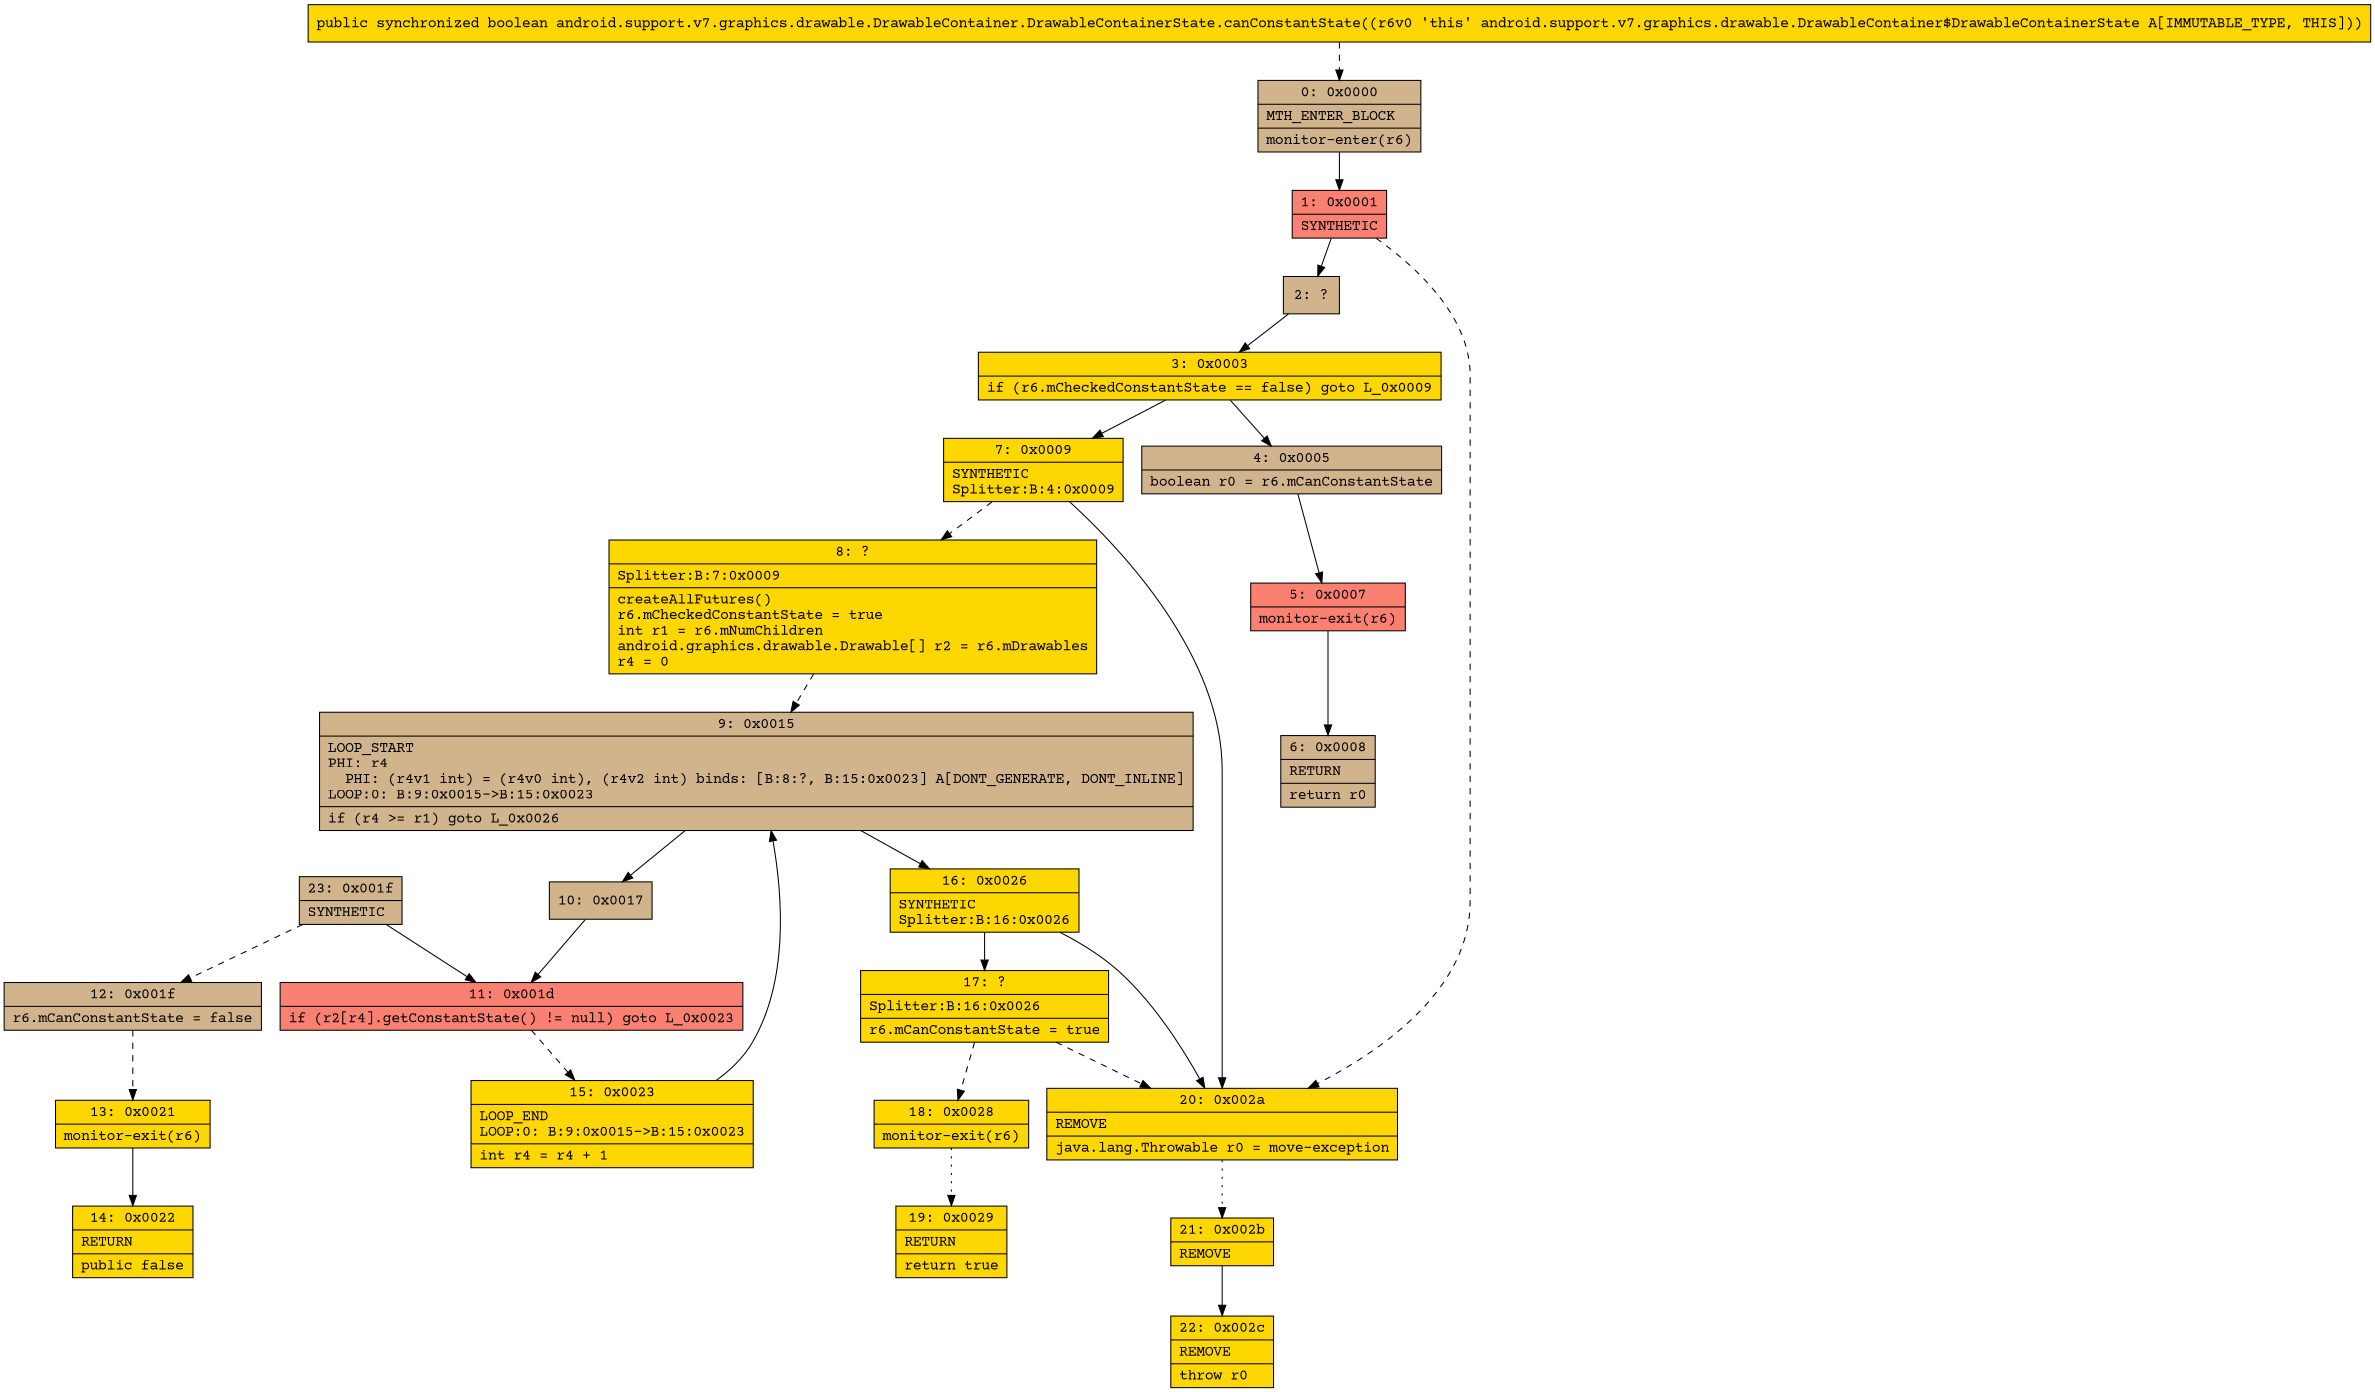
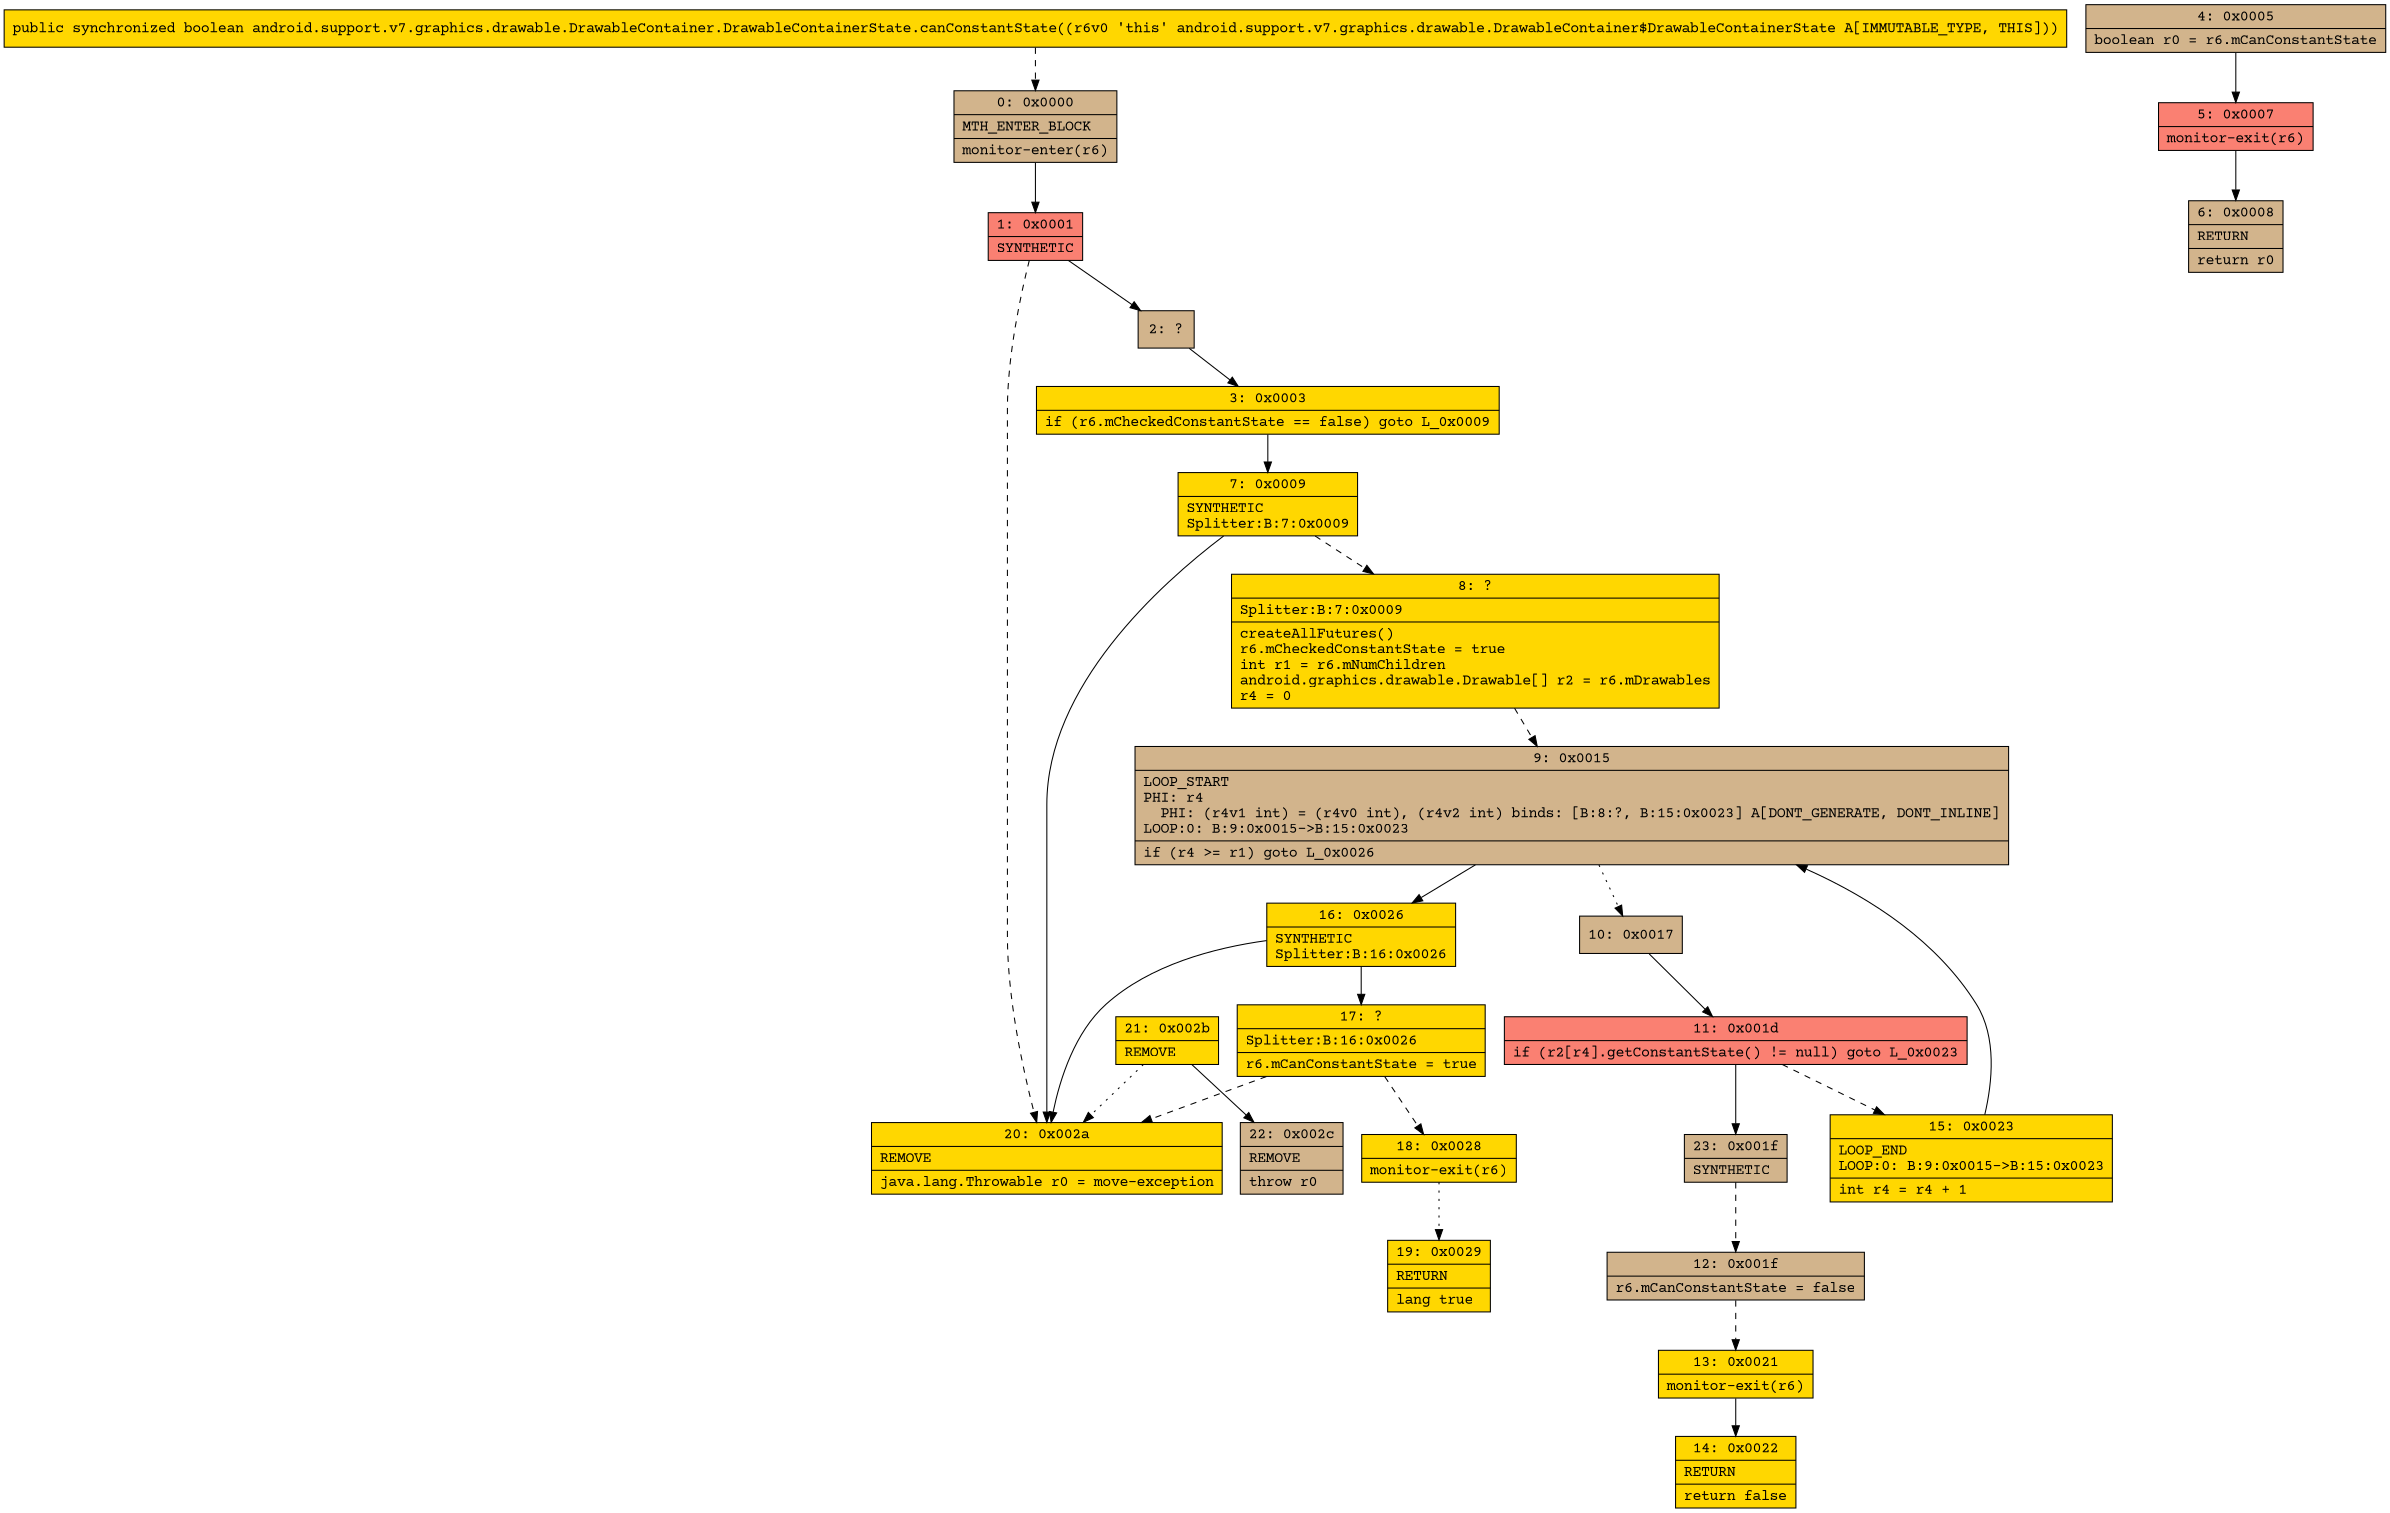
edge "3: 0x0003" -> "4: 0x0005": removed
node "7: 0x0009": text "Splitter:B:4:0x0009" -> "Splitter:B:7:0x0009"
edge "9: 0x0015" -> "10: 0x0017": style solid -> dotted
edge "23: 0x001f" -> "11: 0x001d": reversed
edge "20: 0x002a" -> "21: 0x002b": reversed
node "14: 0x0022": text "public false" -> "return false"
node "19: 0x0029": text "return true" -> "lang true"
node "22: 0x002c": fillcolor gold -> tan
